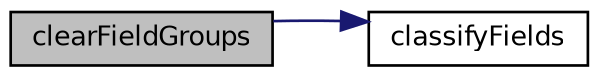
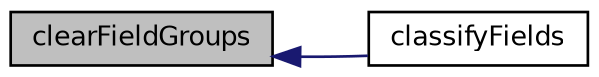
edge "clearFieldGroups" -> "classifyFields": reversed
